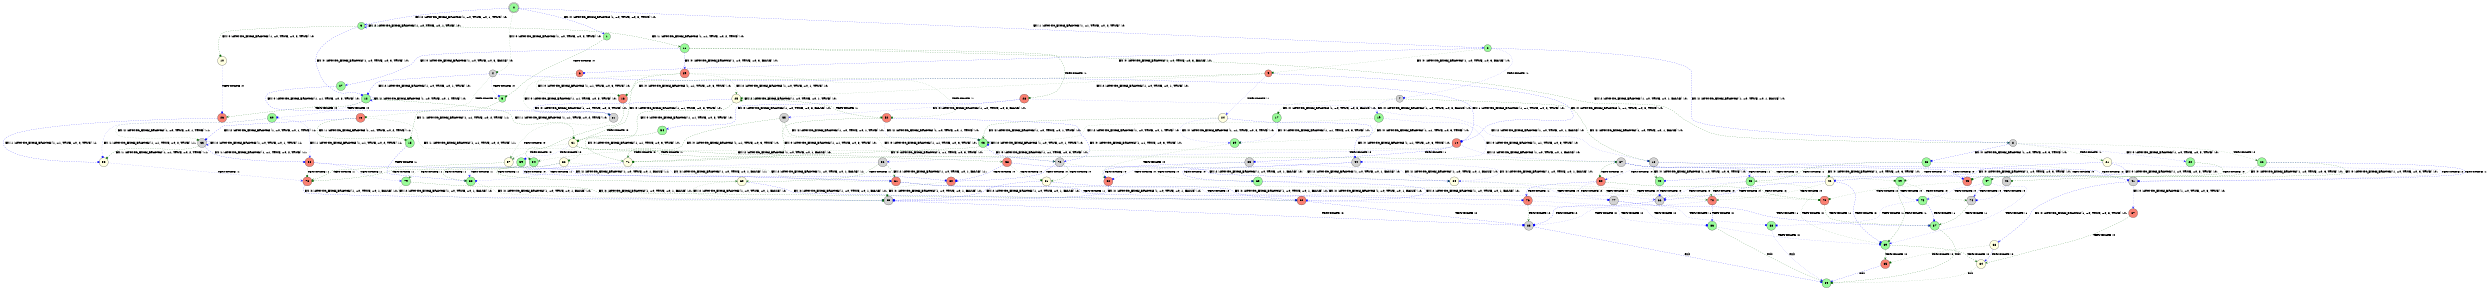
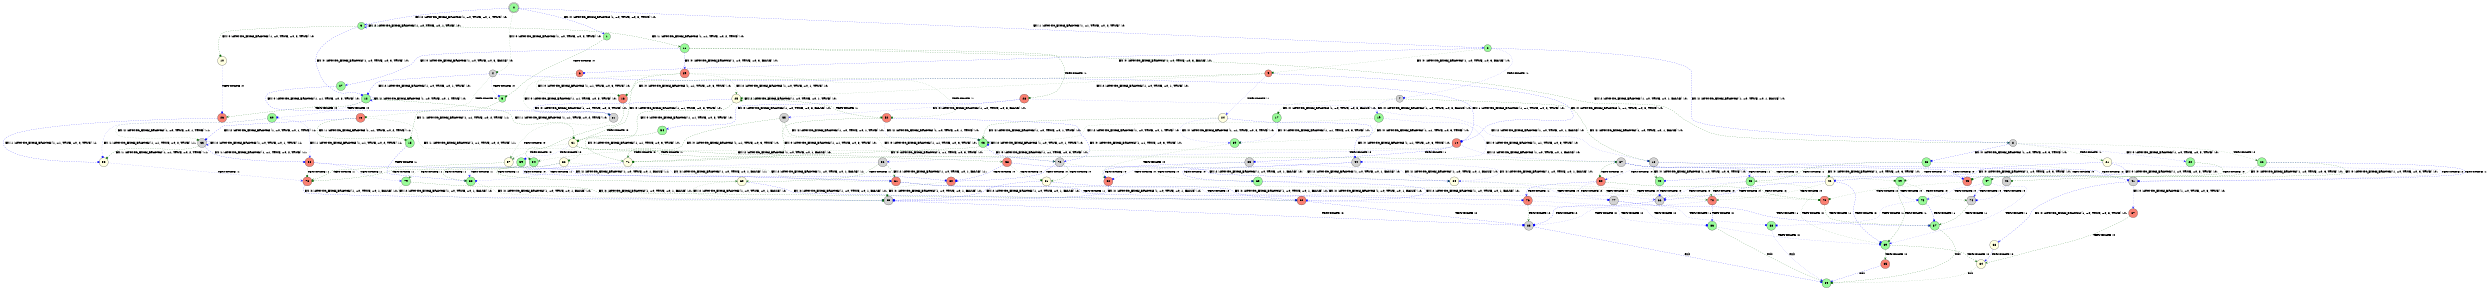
edge "68" -> "85": removed, label "TERMINATE !0"
